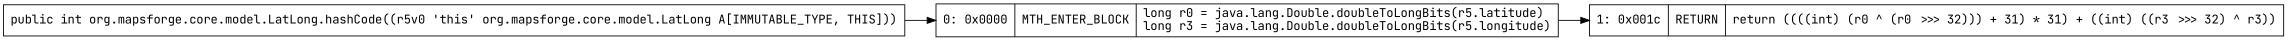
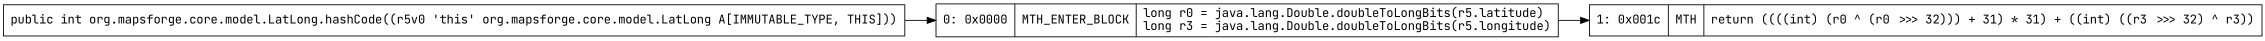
node "1: 0x001c": text "RETURN" -> "MTH"
